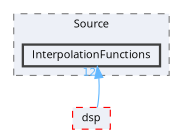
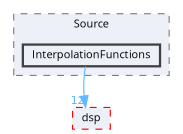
edge "dsp" -> "InterpolationFunctions": reversed
